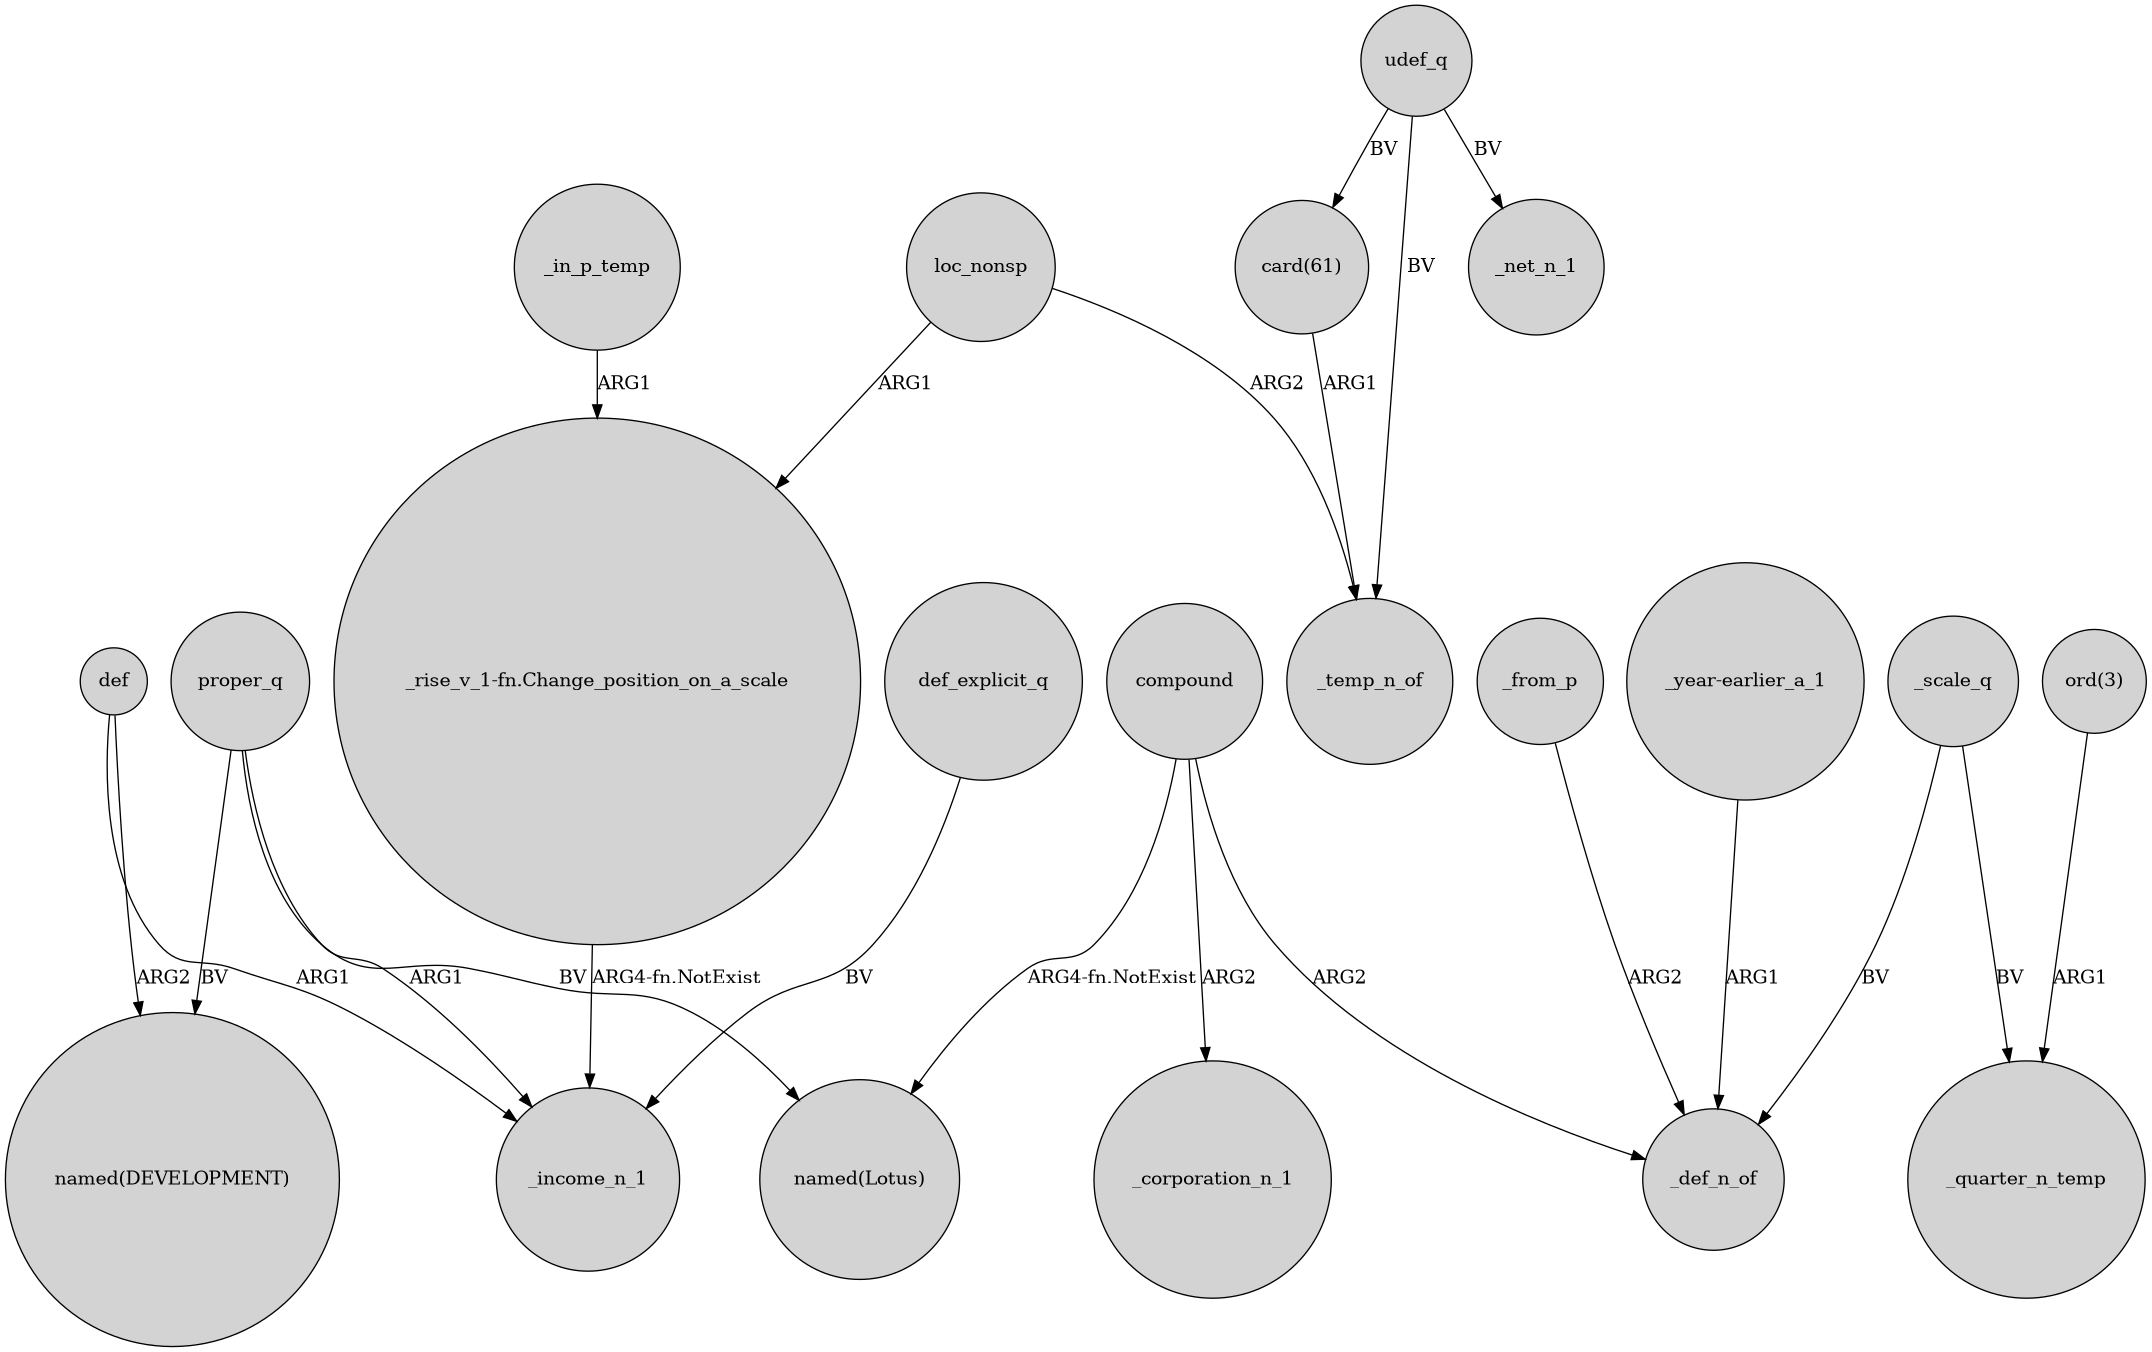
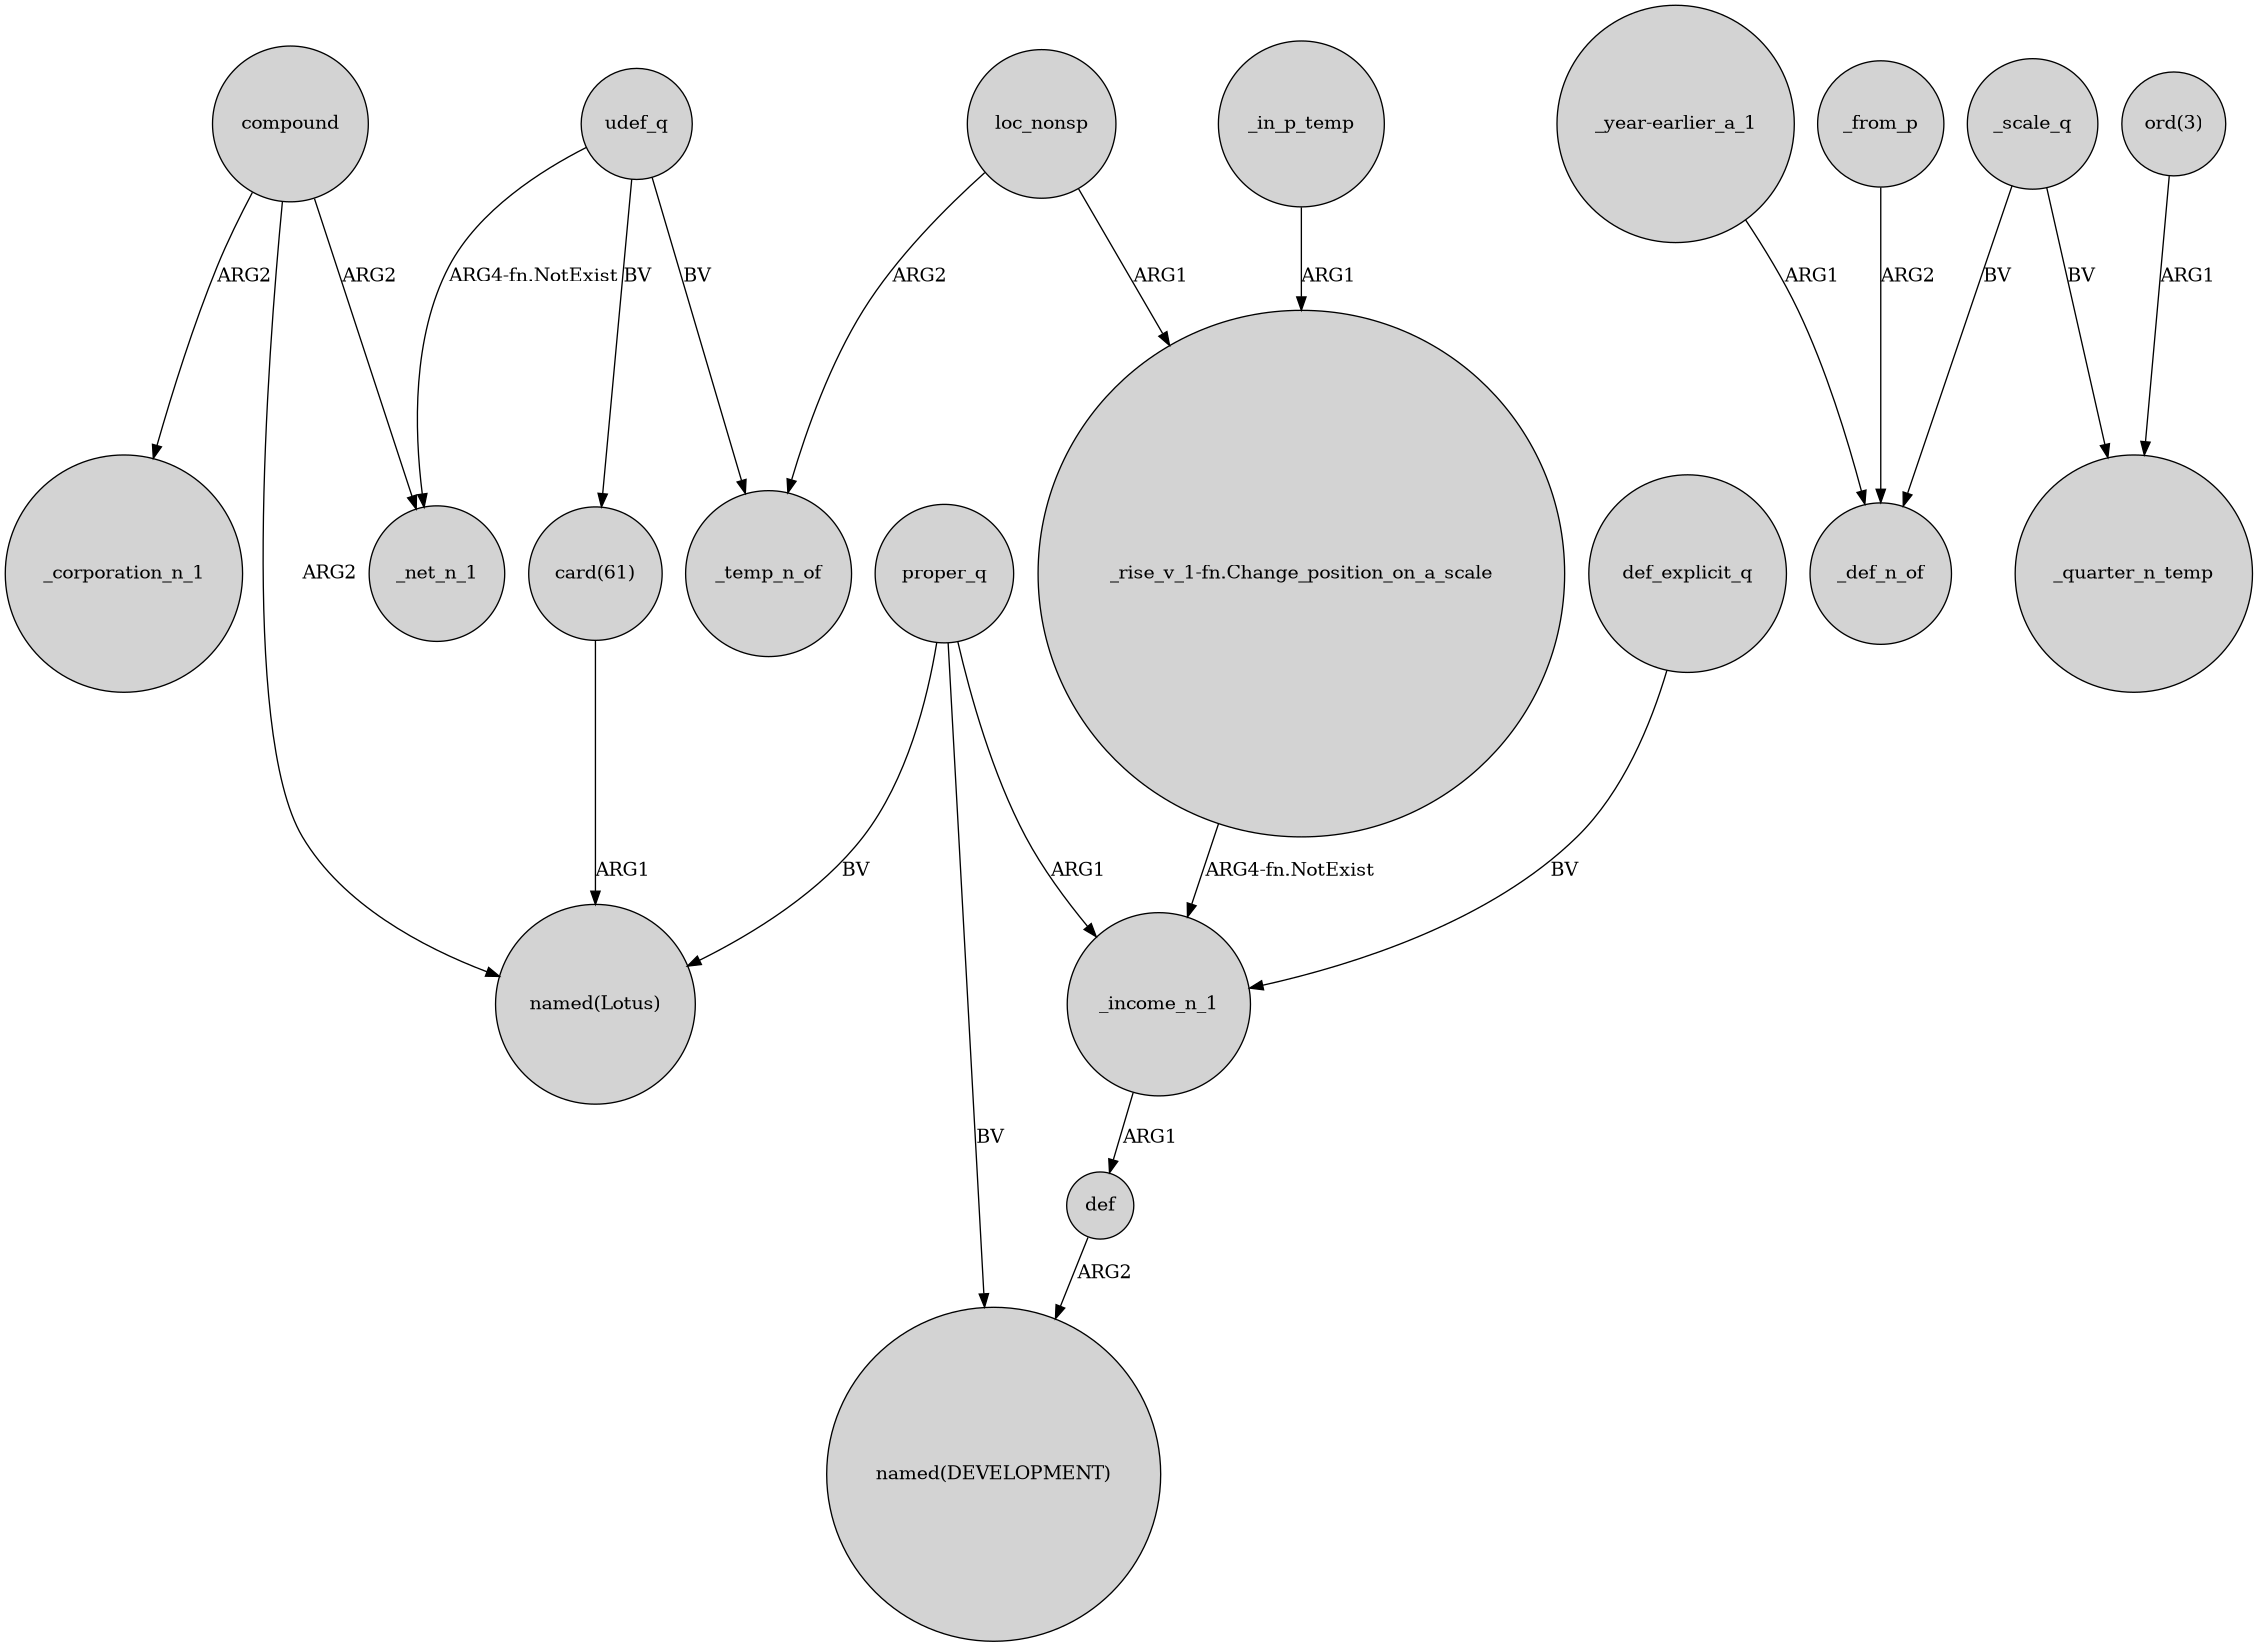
edge "udef_q" -> "_net_n_1": label "BV" -> "ARG4-fn.NotExist"
edge "card(61)" -> "_temp_n_of": now "card(61)" -> "named(Lotus)"
edge "def" -> "_income_n_1": reversed
edge "compound" -> "named(Lotus)": label "ARG4-fn.NotExist" -> "ARG2"
edge "compound" -> "_def_n_of": now "compound" -> "_net_n_1"
